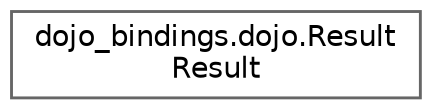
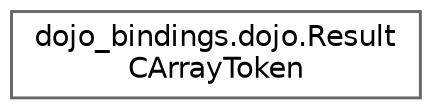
node "dojo_bindings.dojo.Result Result": label "dojo_bindings.dojo.Result Result" -> "dojo_bindings.dojo.Result CArrayToken"
